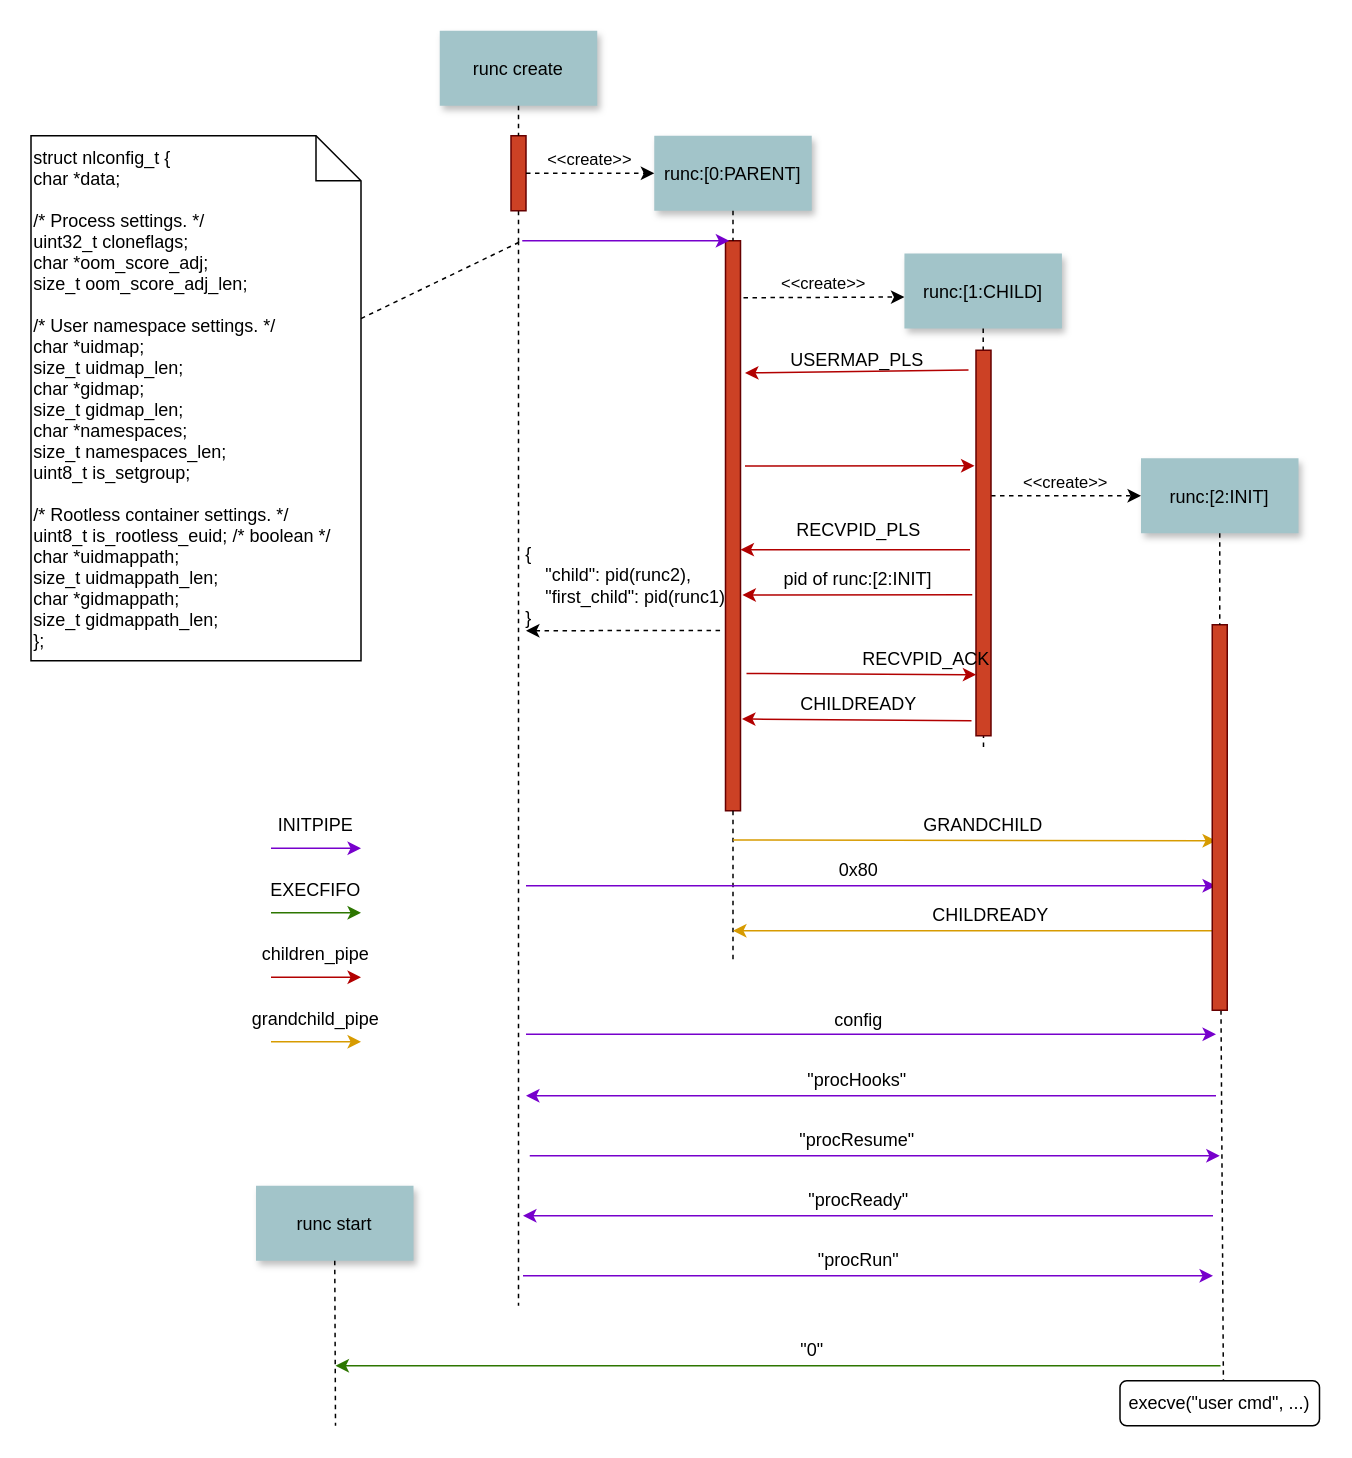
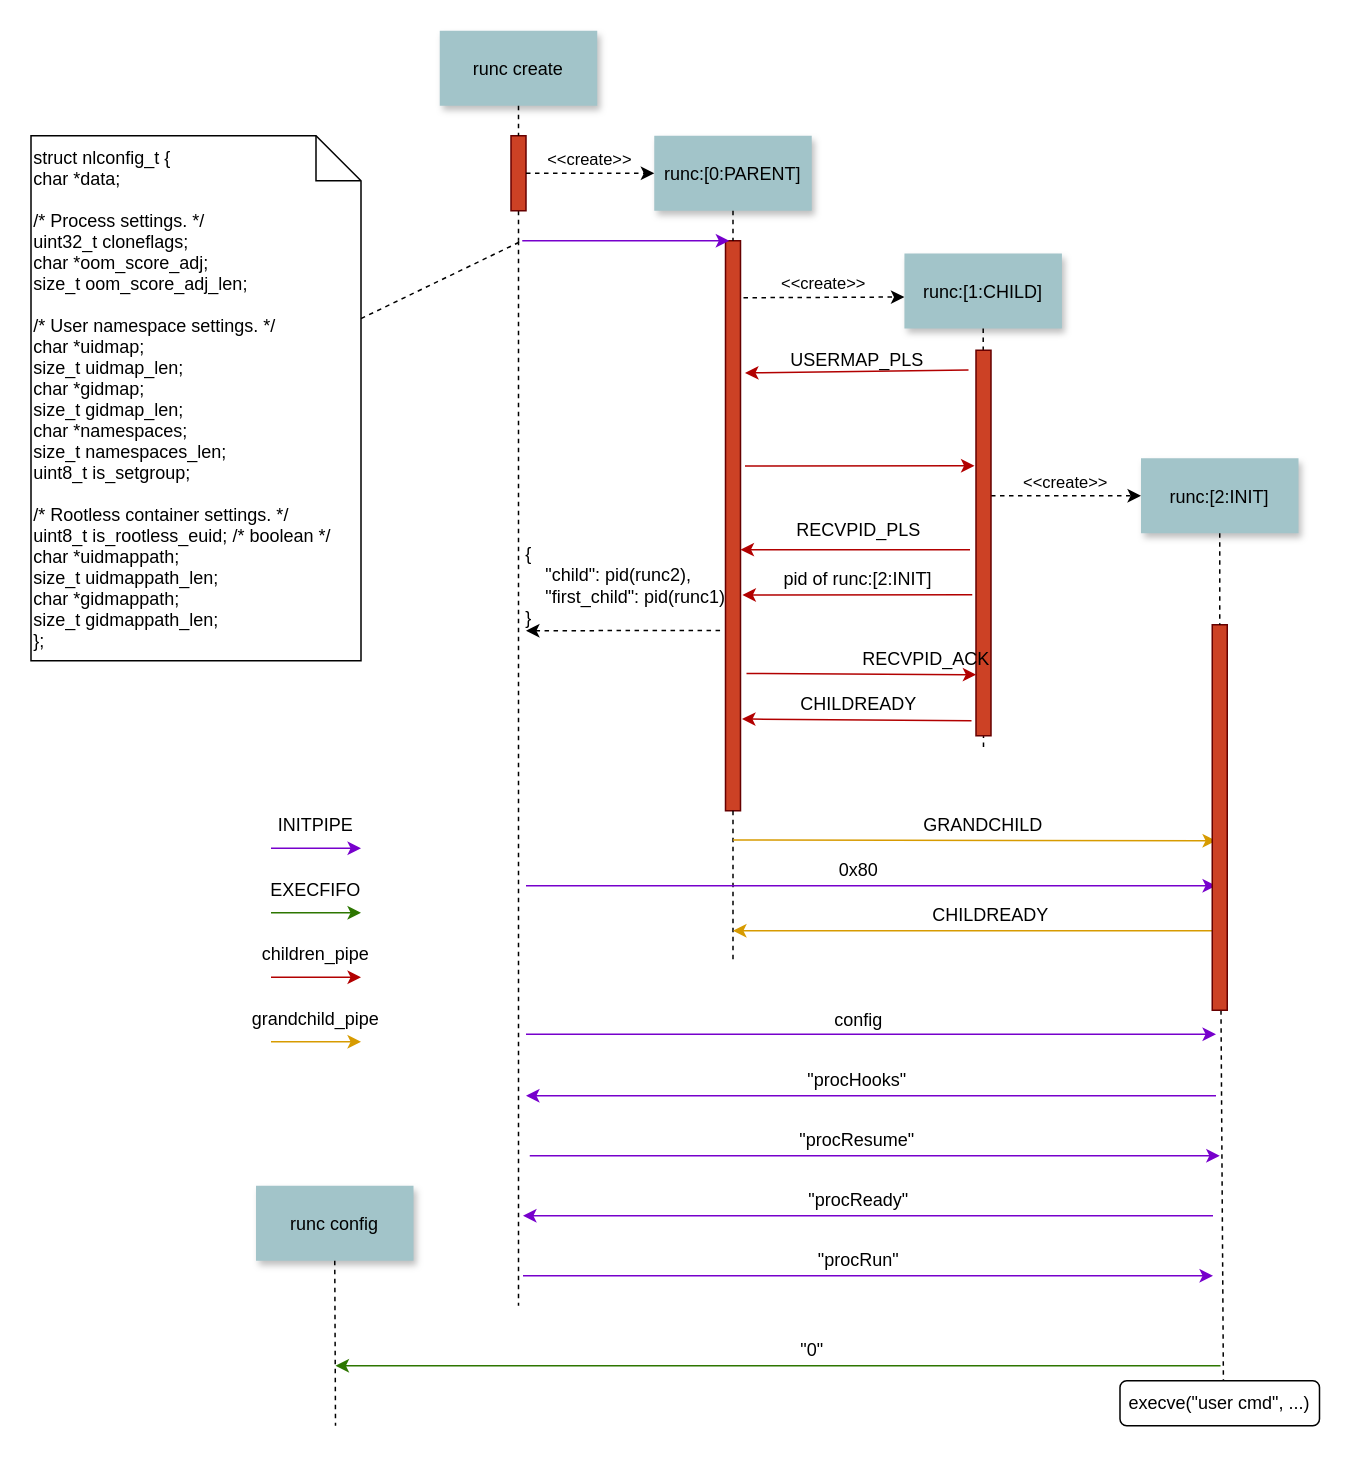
node "runc start": label "runc start" -> "runc config"
